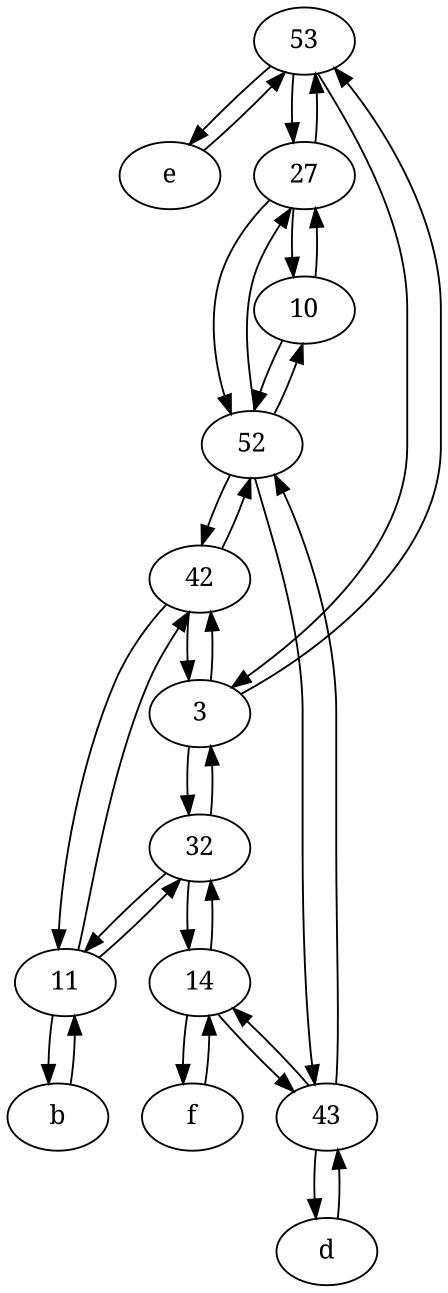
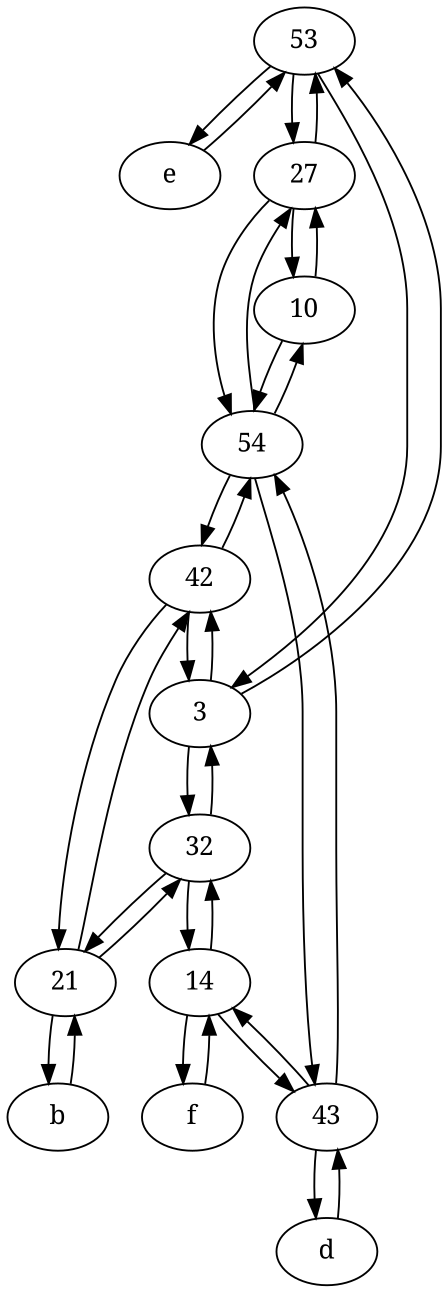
node "52": label "52" -> "54"
node "11": label "11" -> "21"
